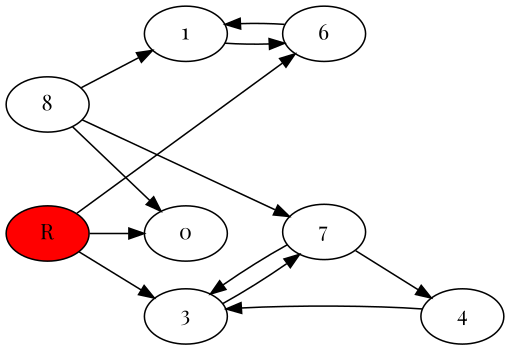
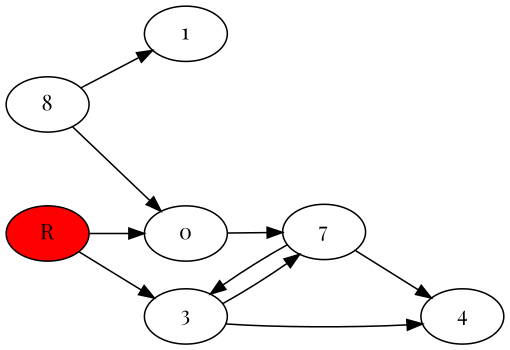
node "6": removed
edge "8" -> "7": now "0" -> "7"
edge "4" -> "3": reversed
